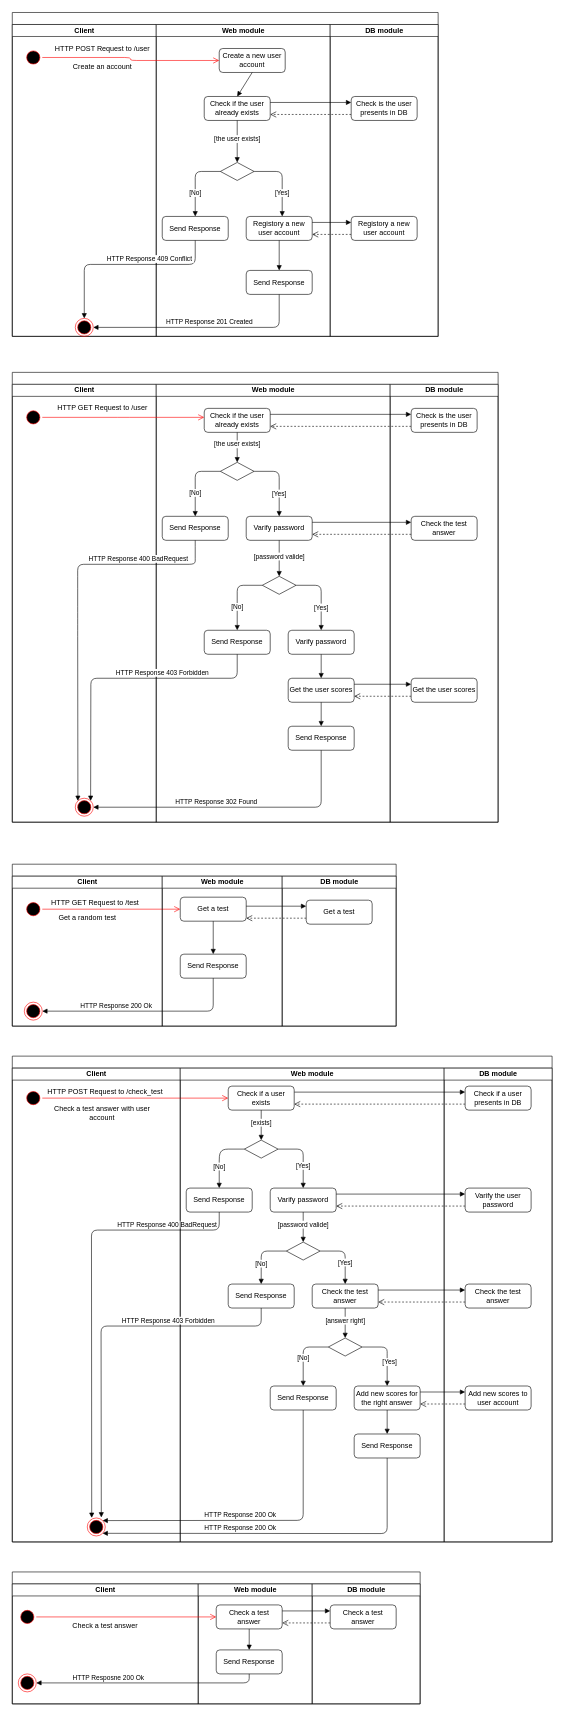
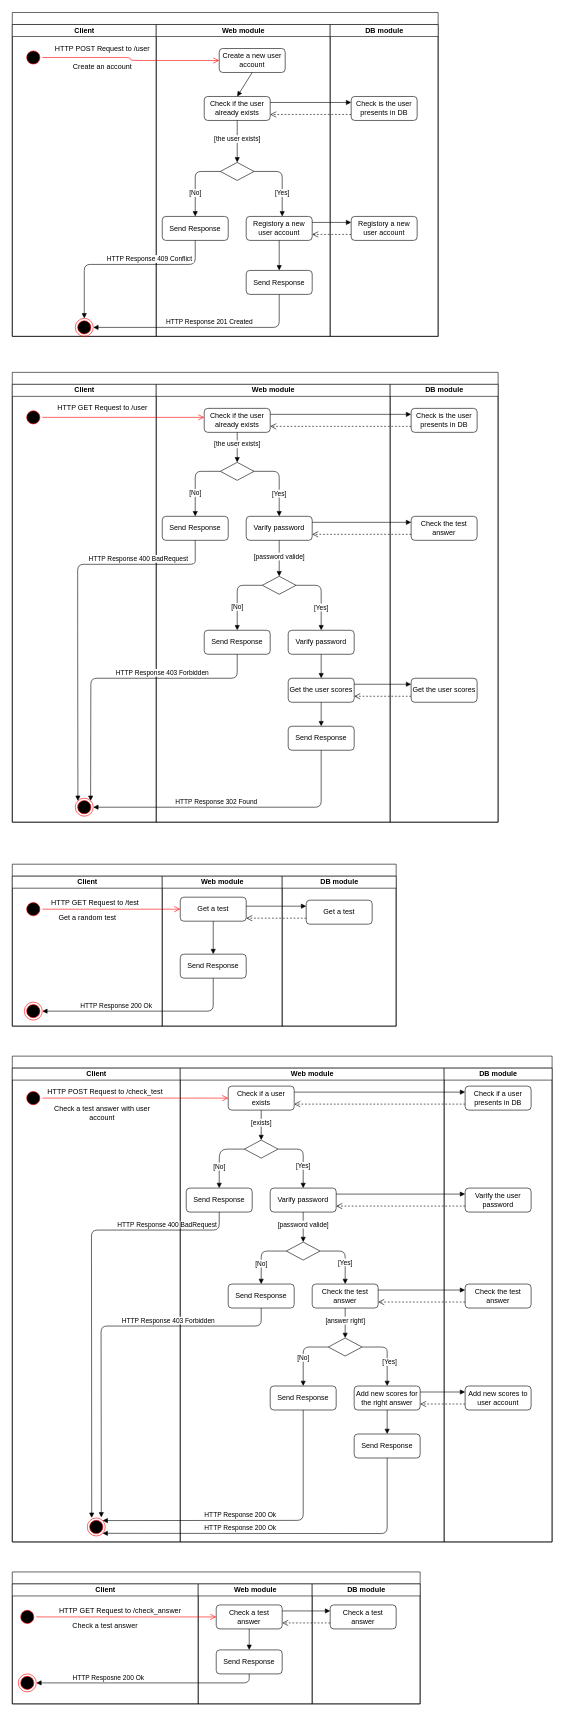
node "HTTP GET Request to /check_answer": added
